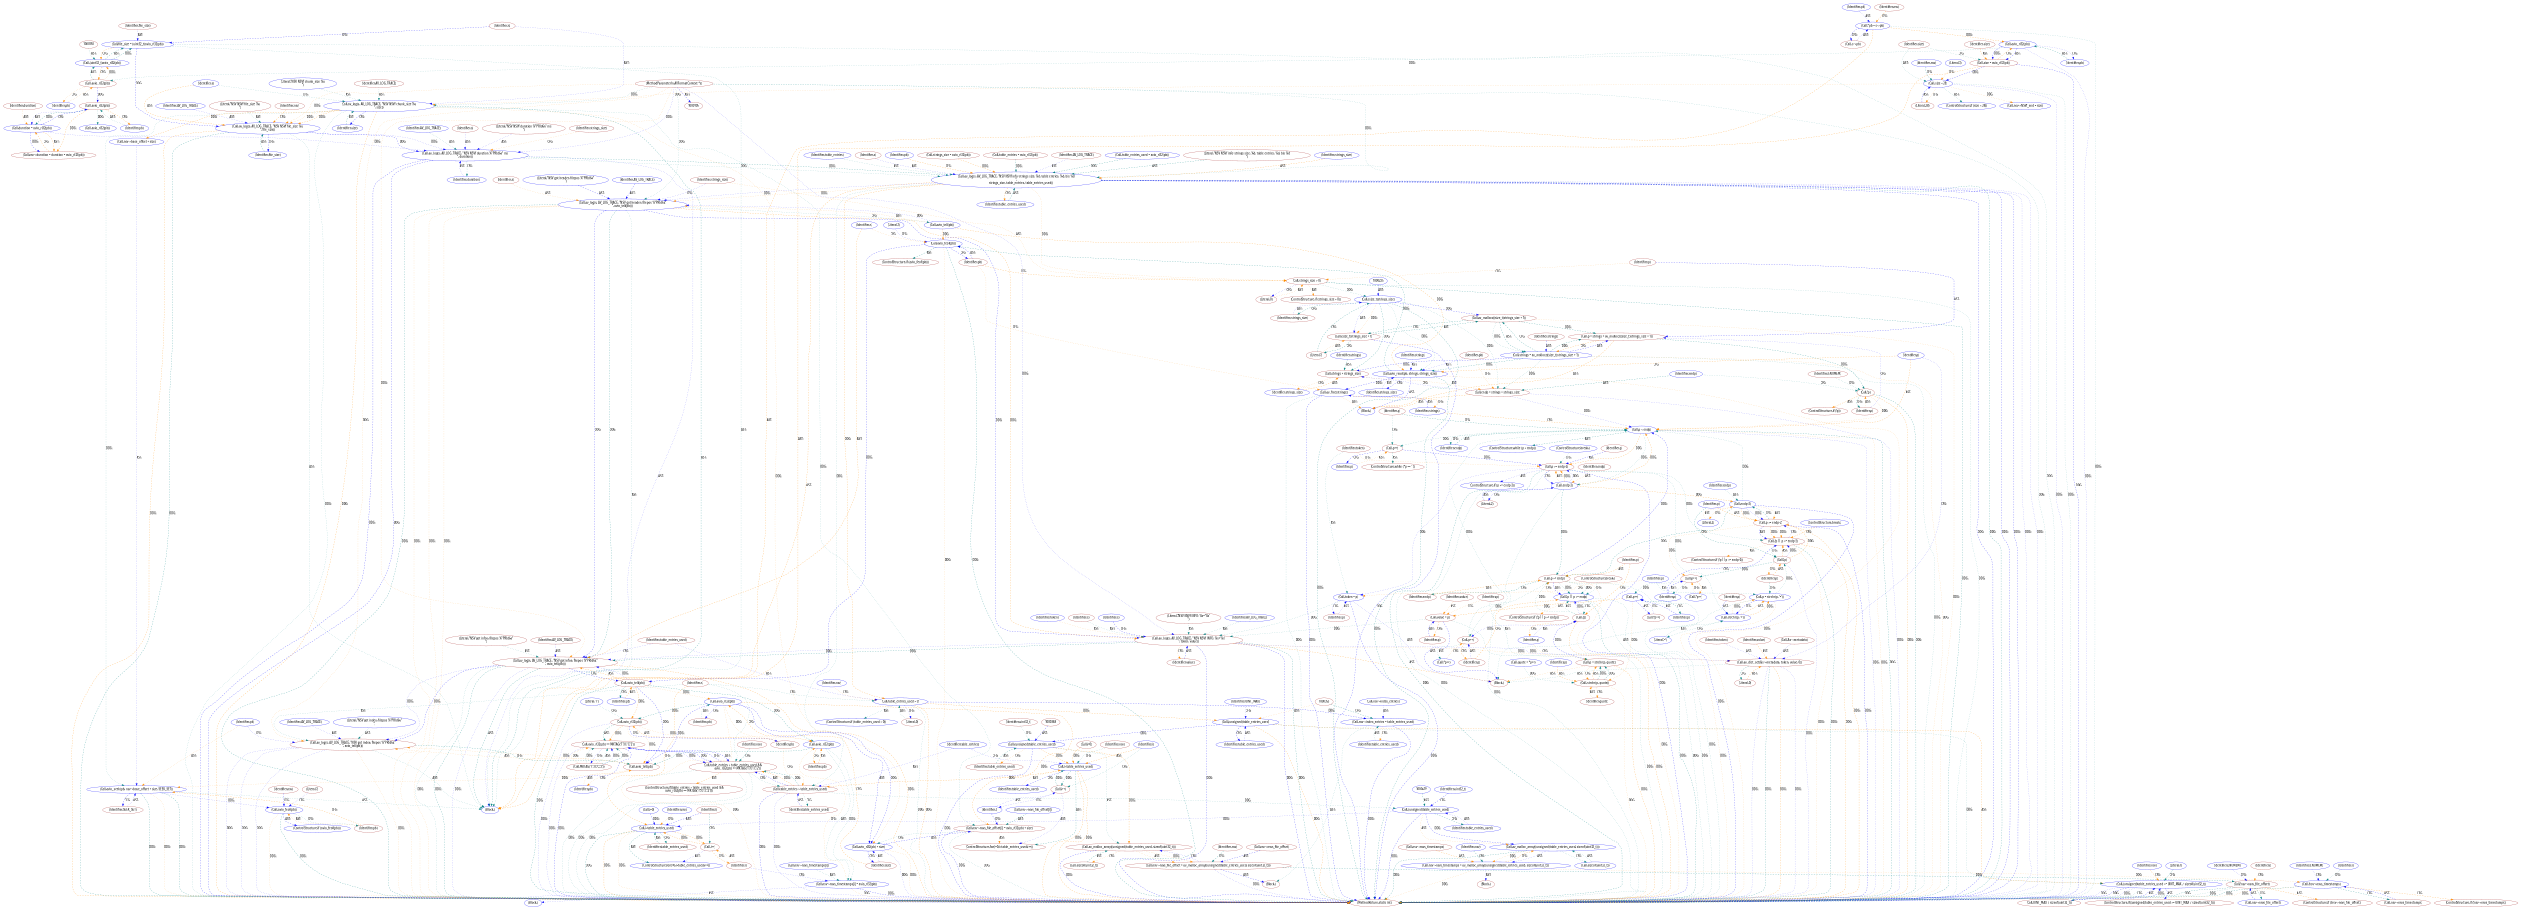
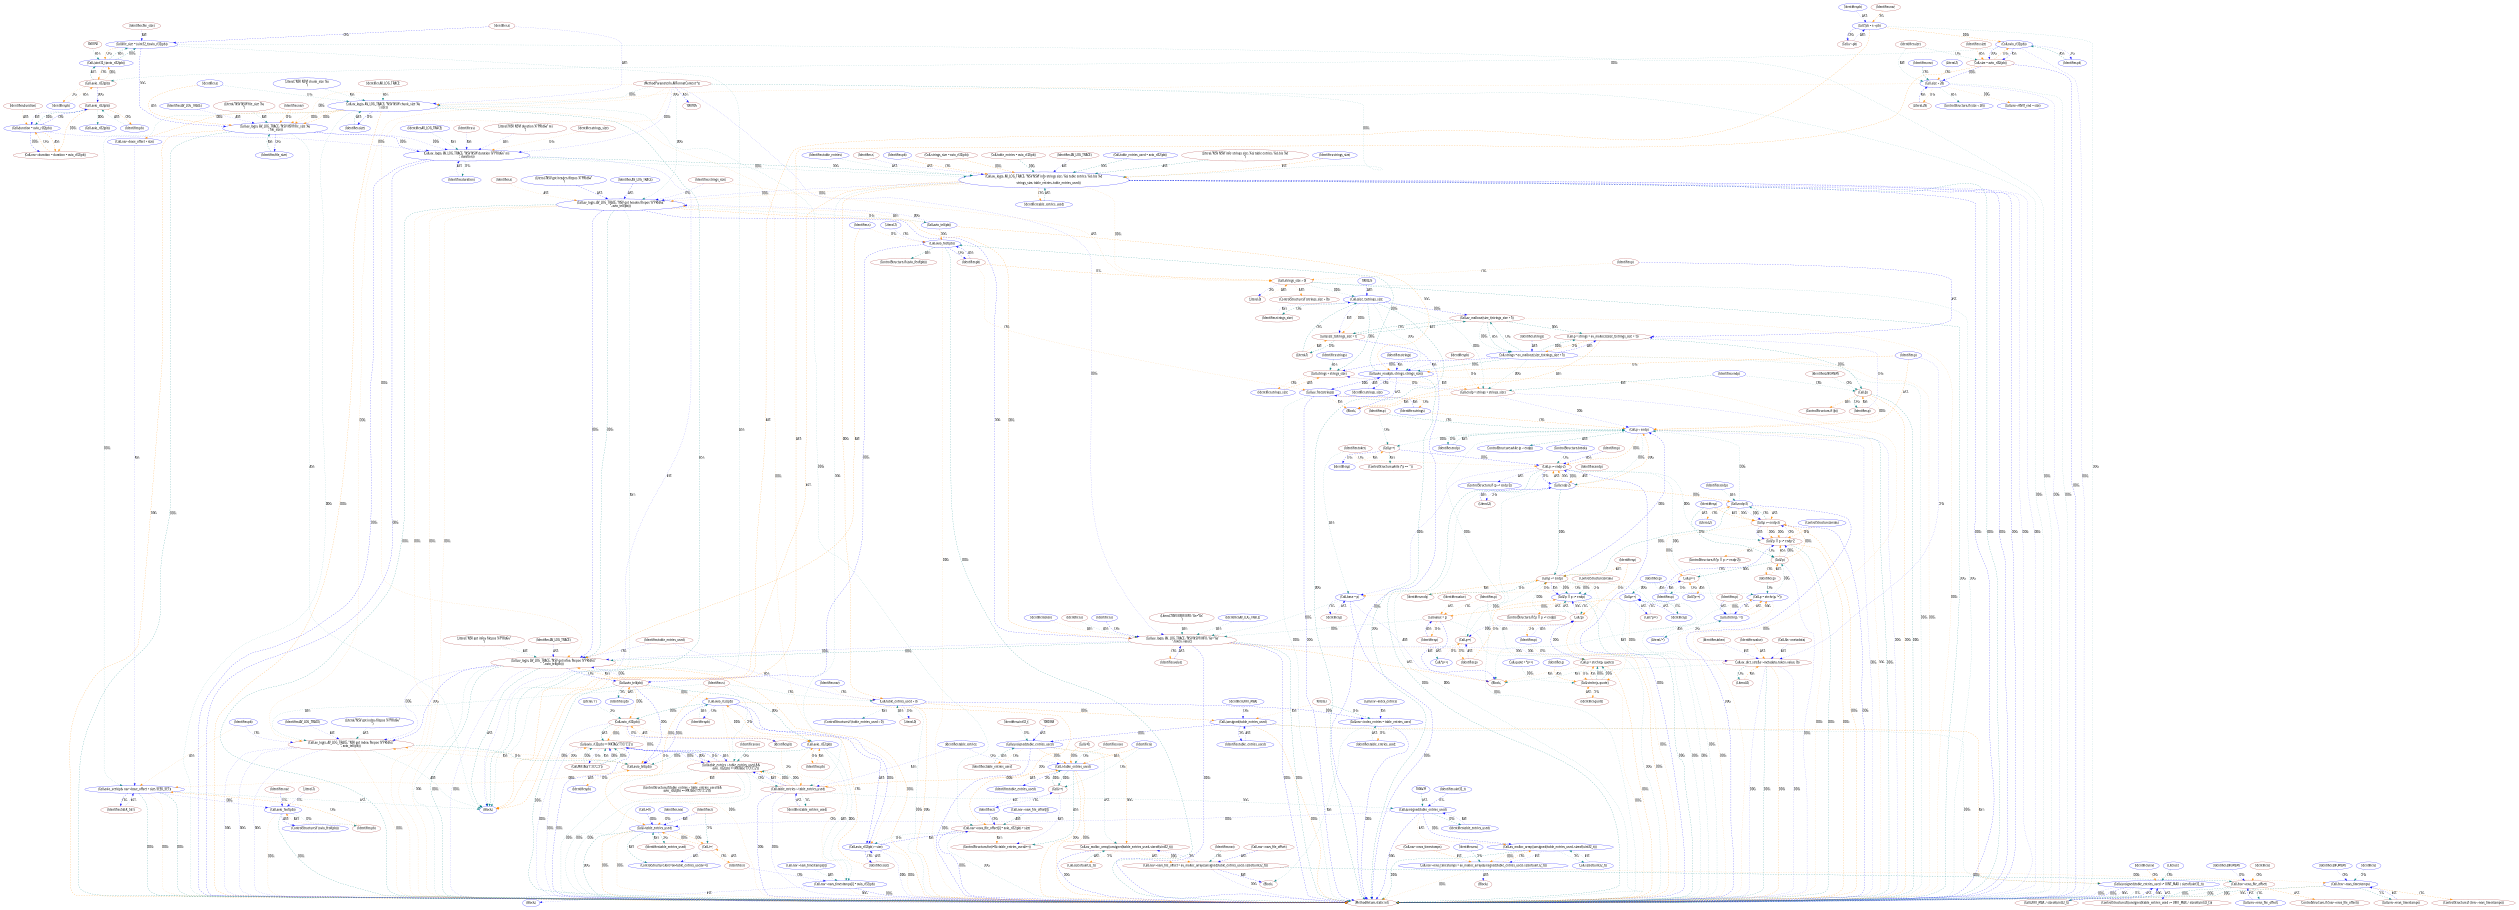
node "(Call,token = p)": label "(Call,token = p)" -> "(Call,base = p)"
